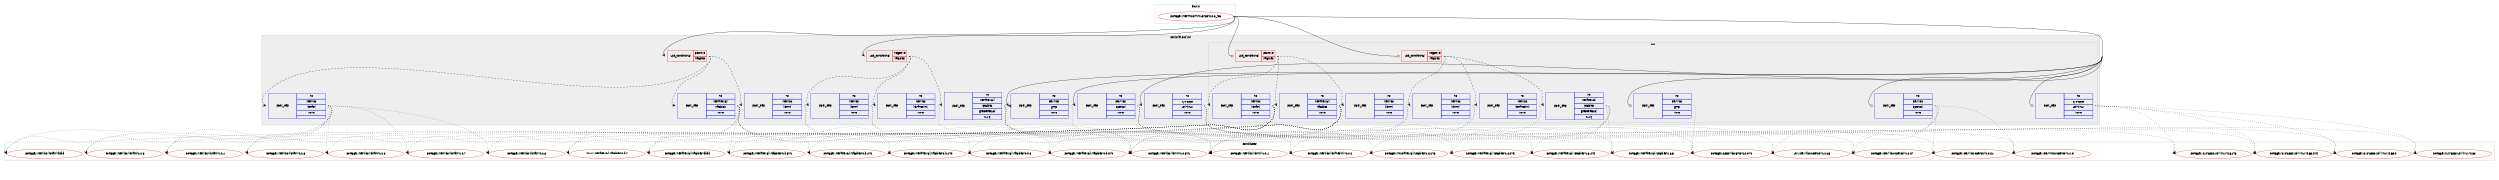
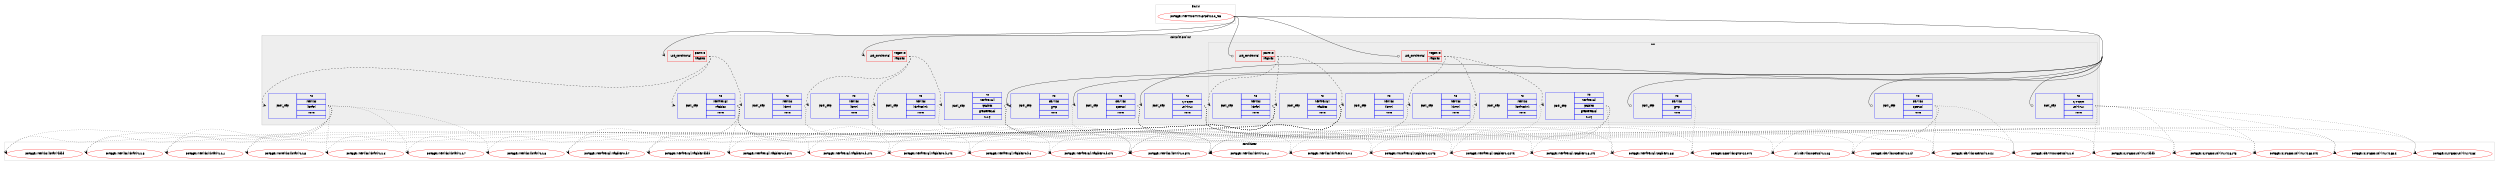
node "portage://net-libs/libnftnl-1.1.5": label "portage://net-libs/libnftnl-1.1.5" -> "portage://none-libs/libnftnl-1.1.5"
node "linux://net-firewall/nftables-0.9.7": label "linux://net-firewall/nftables-0.9.7" -> "portage://net-firewall/nftables-0.9.7"
node "portage://sys-apps/util-linux-9999": added
